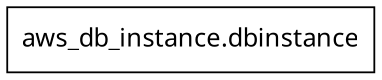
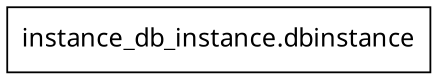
node "aws_db_instance.dbinstance": label "aws_db_instance.dbinstance" -> "instance_db_instance.dbinstance"
